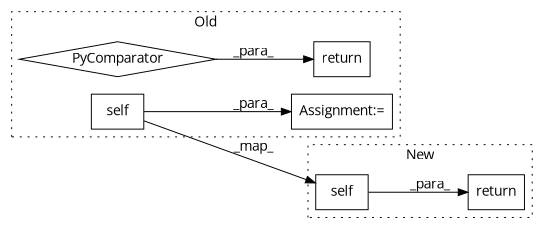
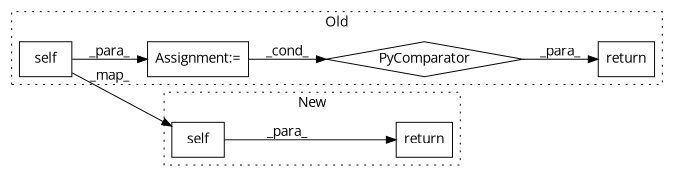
edge "Assignment:=" -> "PyComparator": added, label "_cond_"
